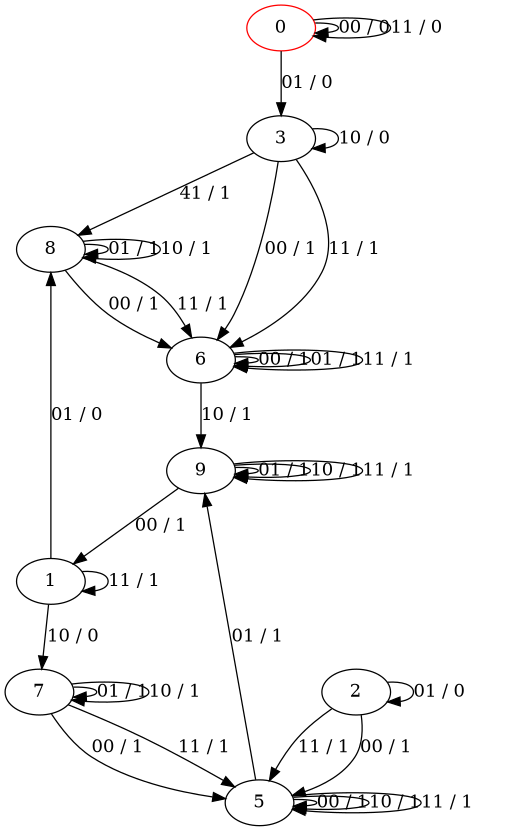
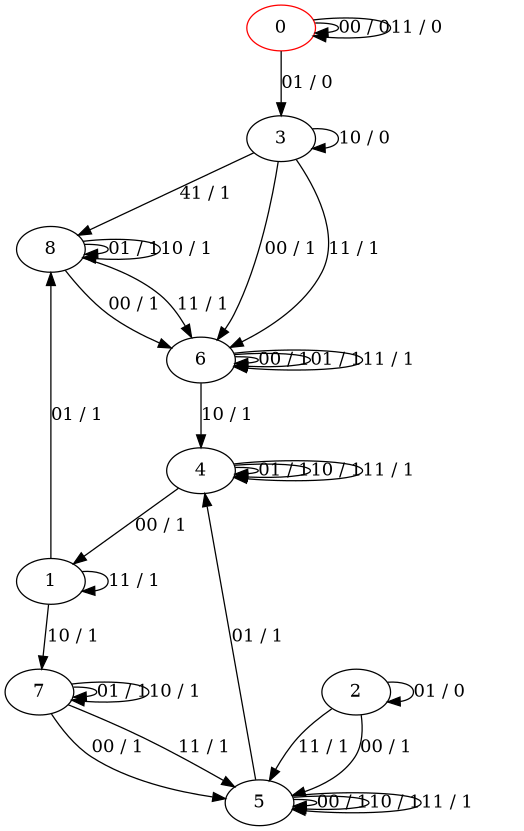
edge "1" -> "8": label "01 / 0" -> "01 / 1"
node "9": label "9" -> "4"
edge "1" -> "7": label "10 / 0" -> "10 / 1"
